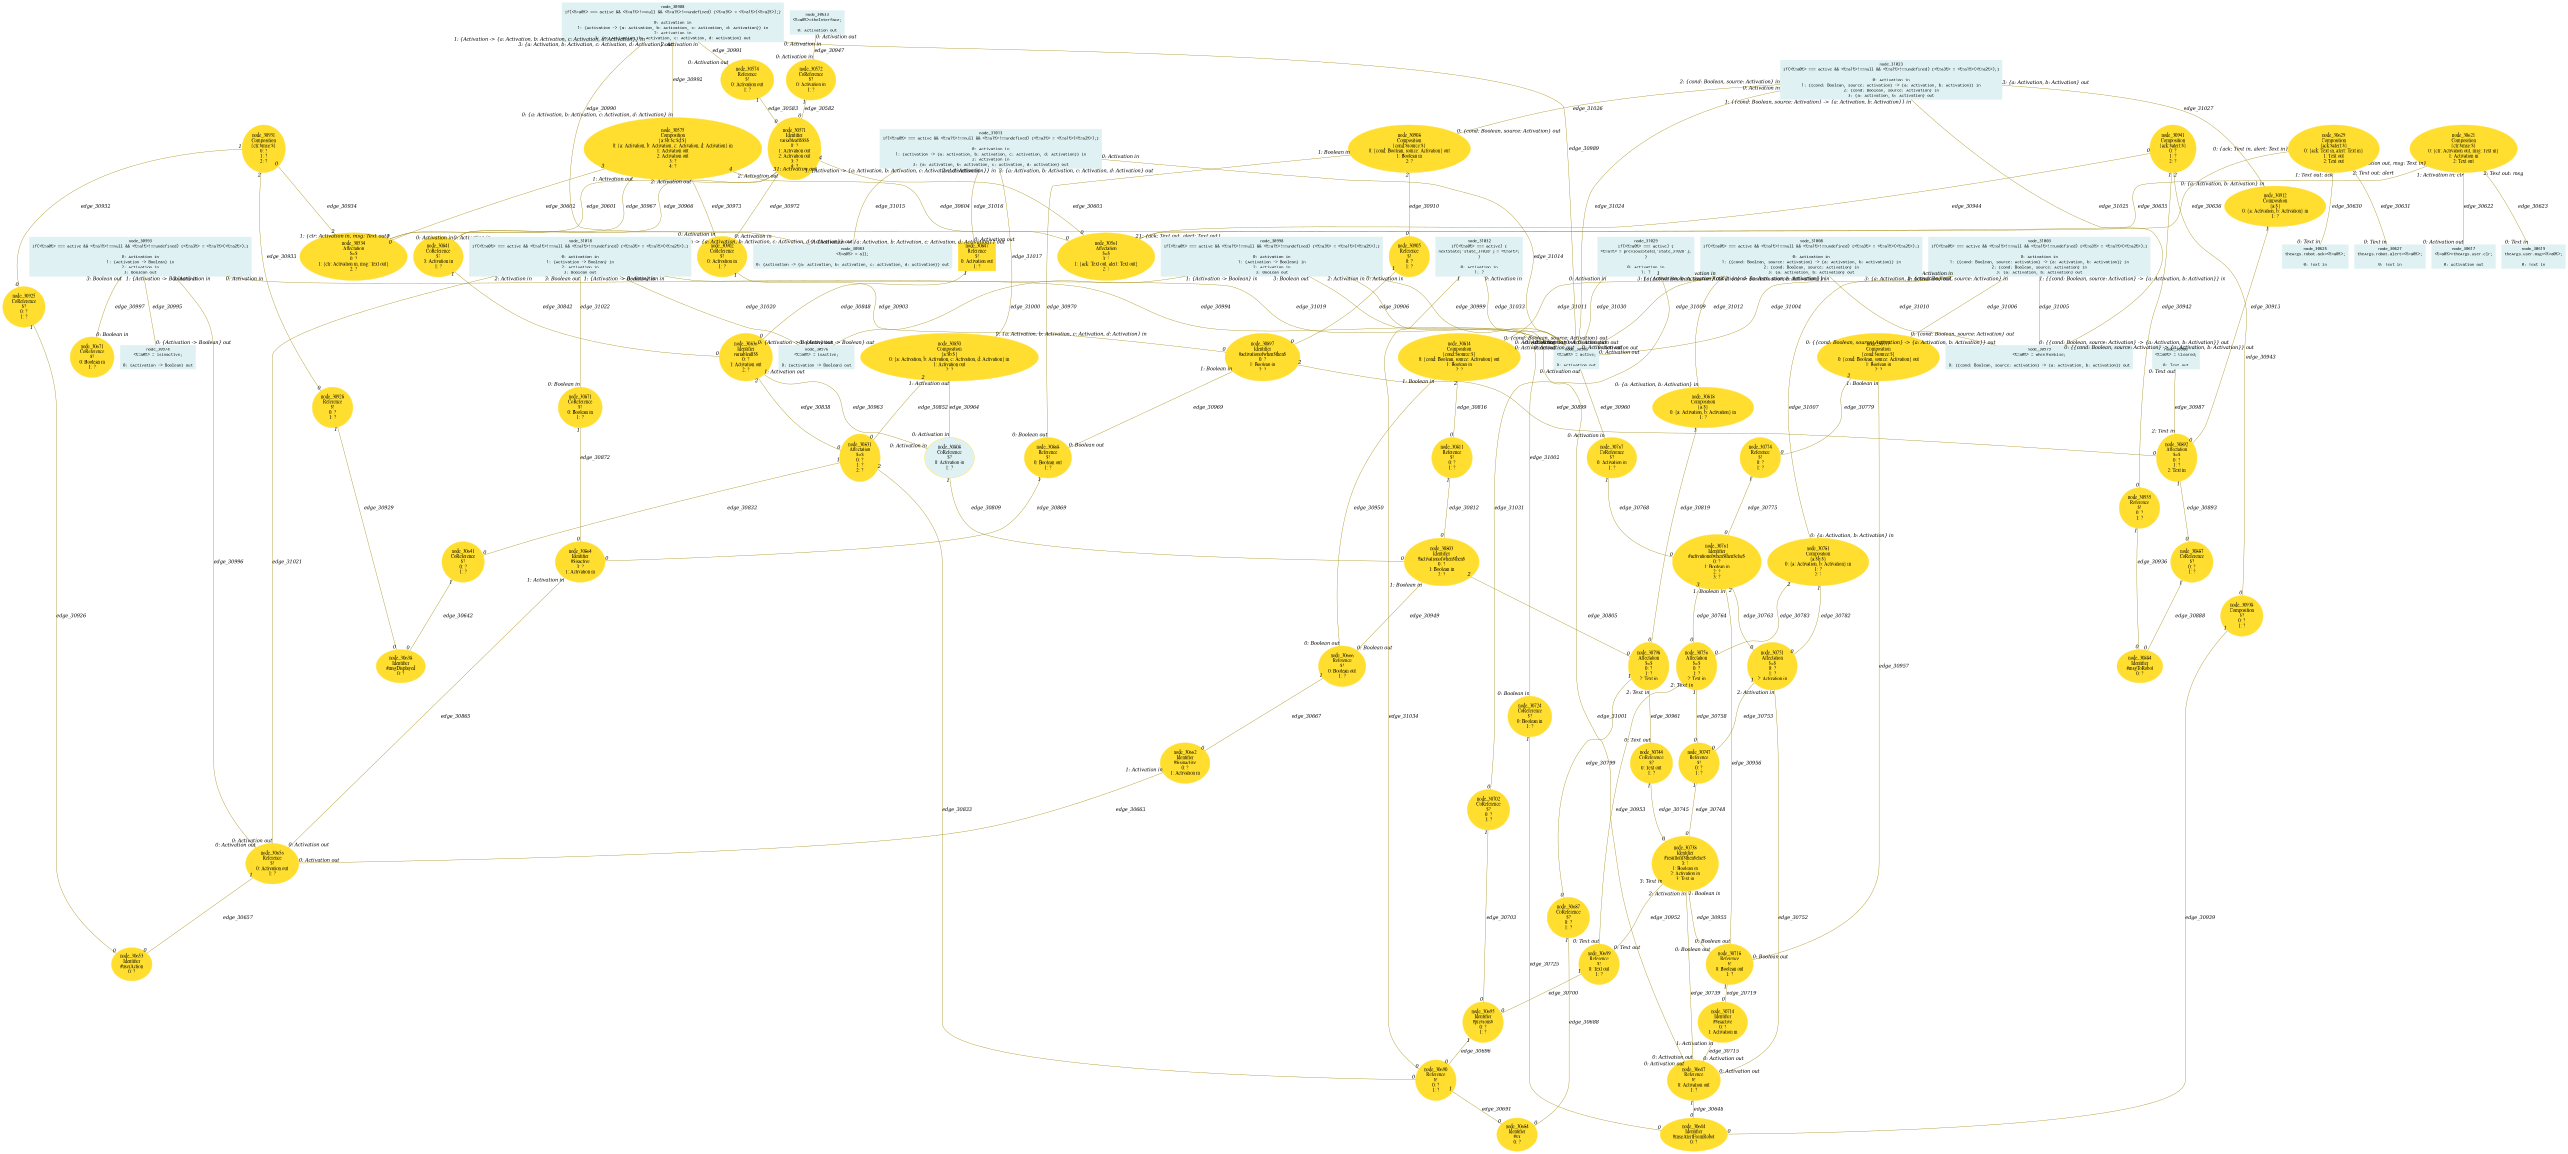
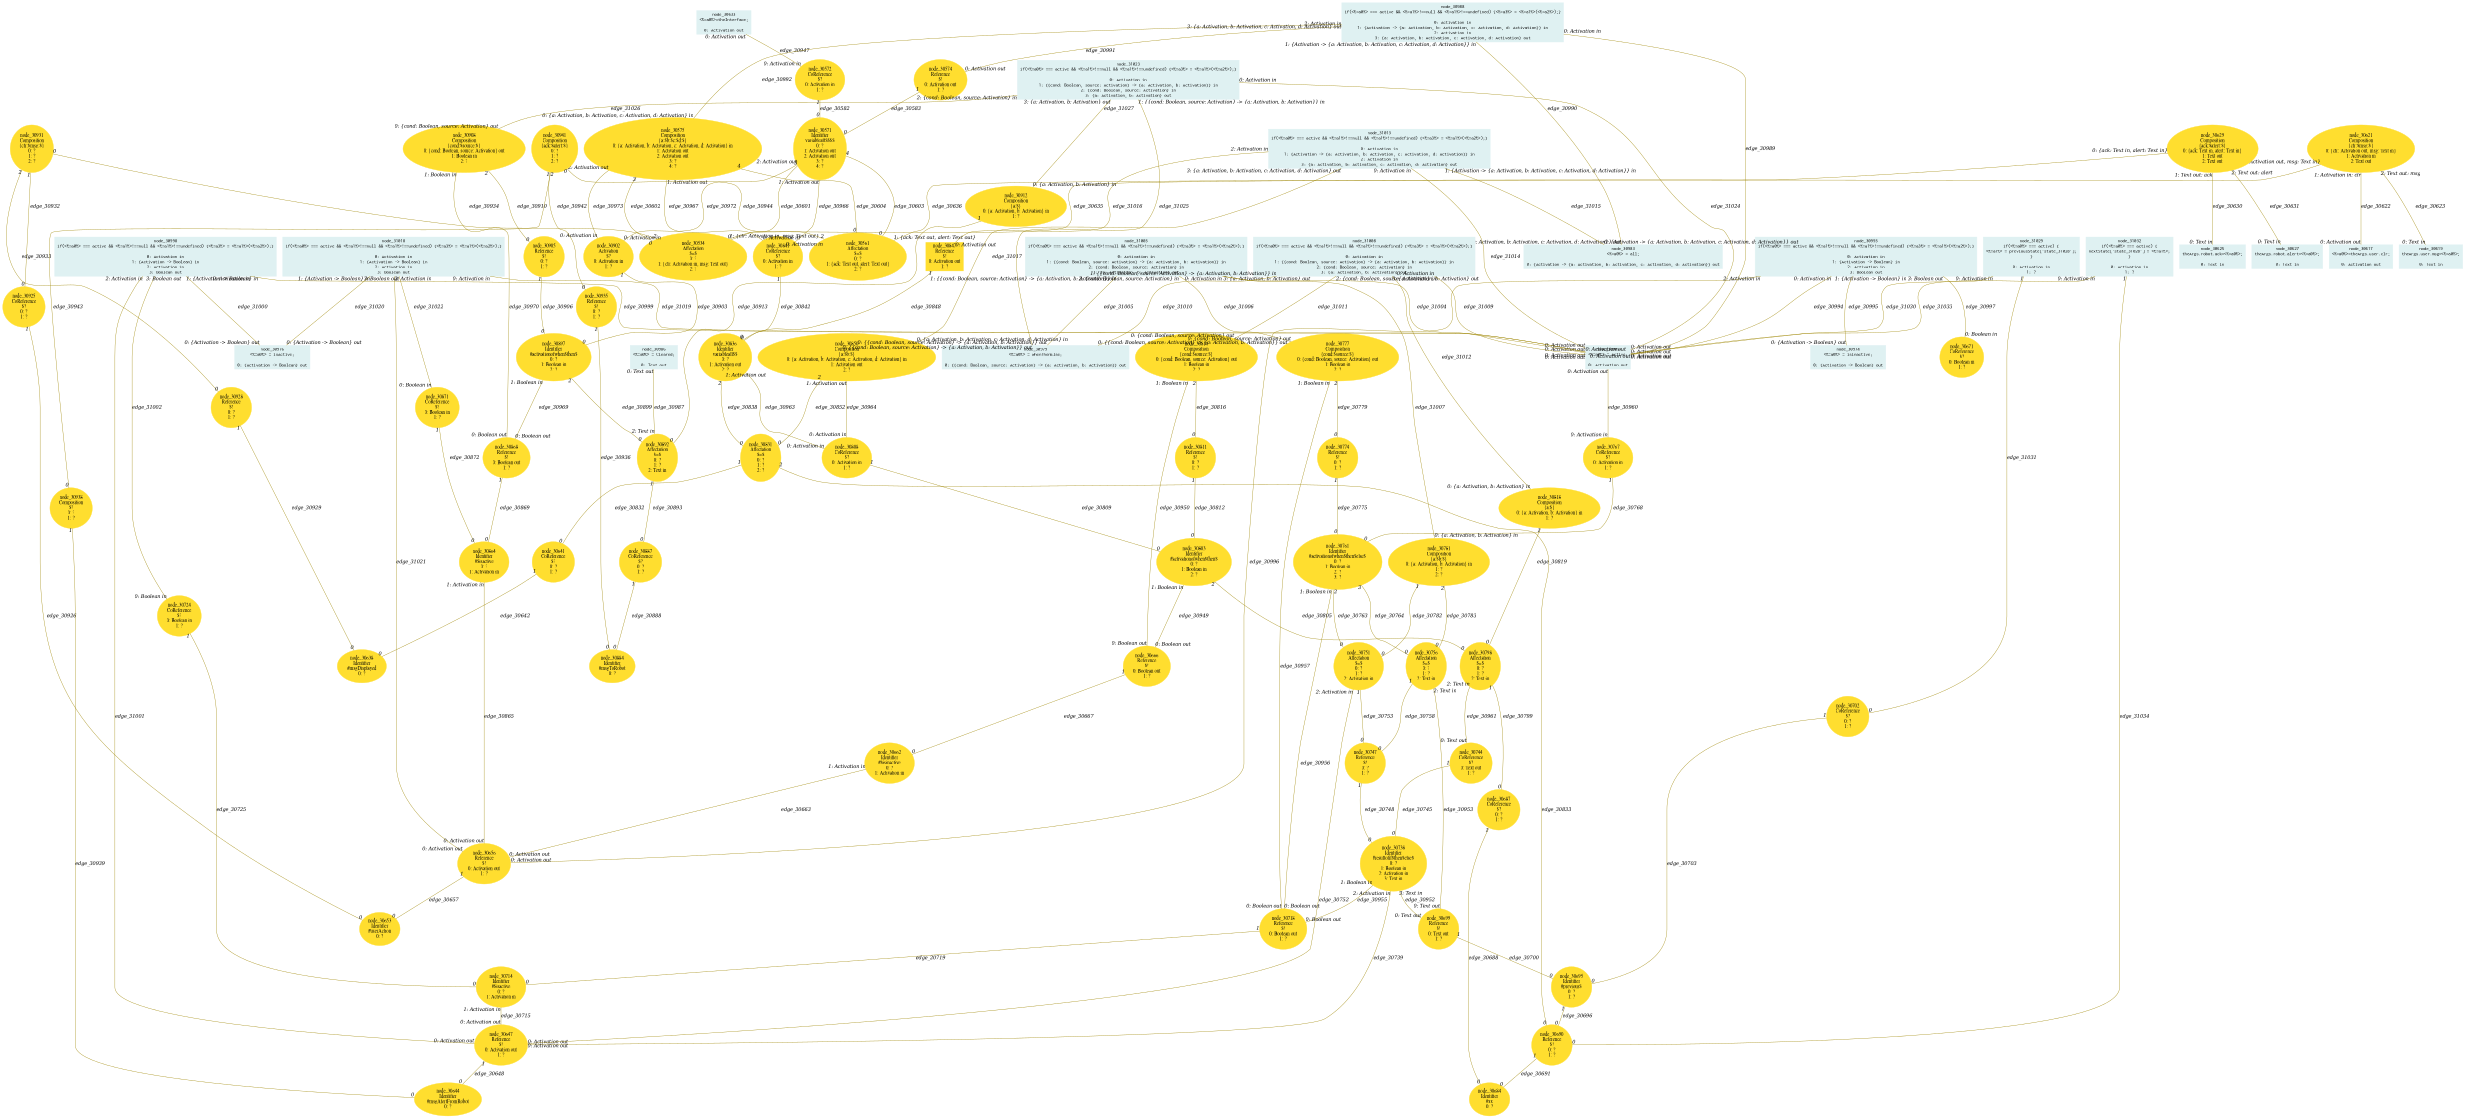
node "node_30902 CoReference $? 0: Activation in 1: ?": label "node_30902 CoReference $? 0: Activation in 1: ?" -> "node_30902 Activation $? 0: Activation in 1: ?"
node "node_30808 CoReference $? 0: Activation in 1: ?": fillcolor #dff1f2 -> #ffde2f
edge "node_30724 CoReference $? 0: Boolean in 1: ?" -- "node_30644 Identifier #msgAlertFromRobot 0: ?": now "node_30724 CoReference $? 0: Boolean in 1: ?" -- "node_30714 Identifier #$isactive 0: ? 1: Activation in"
